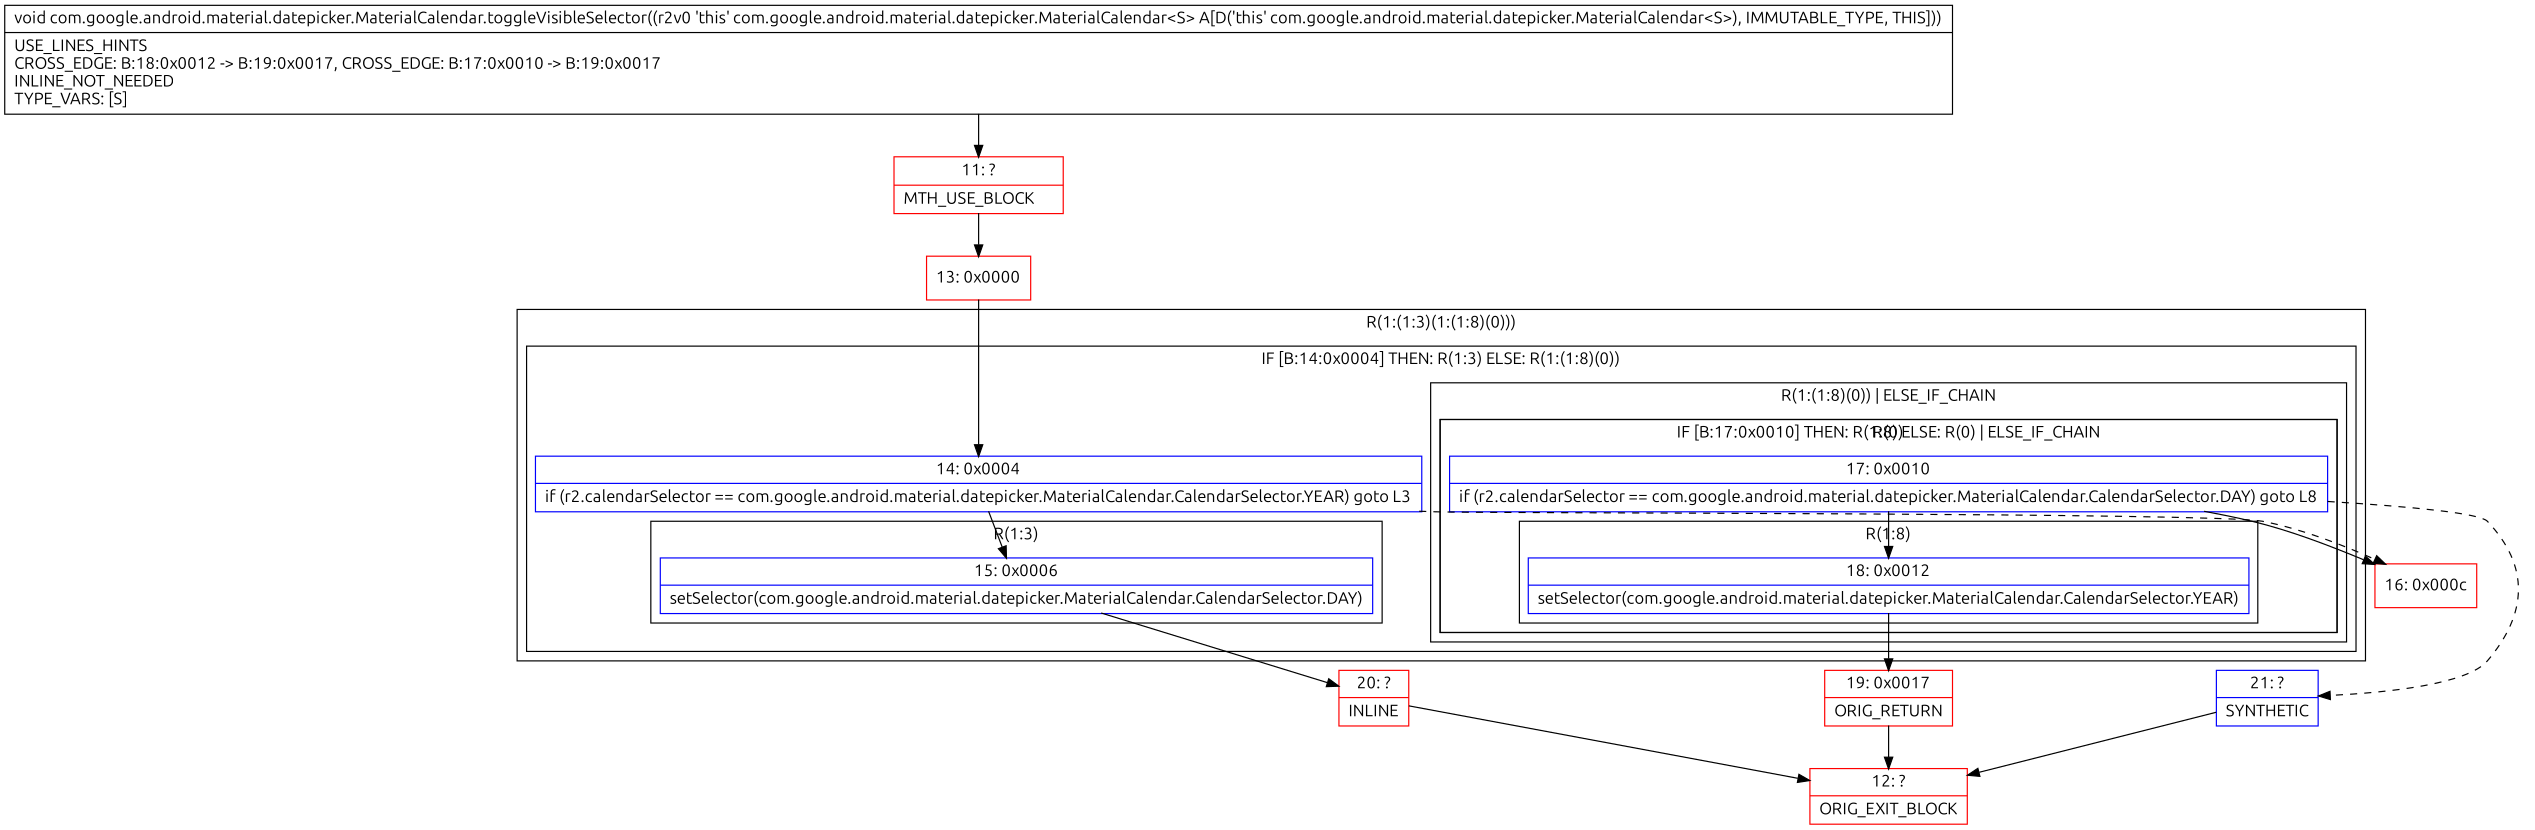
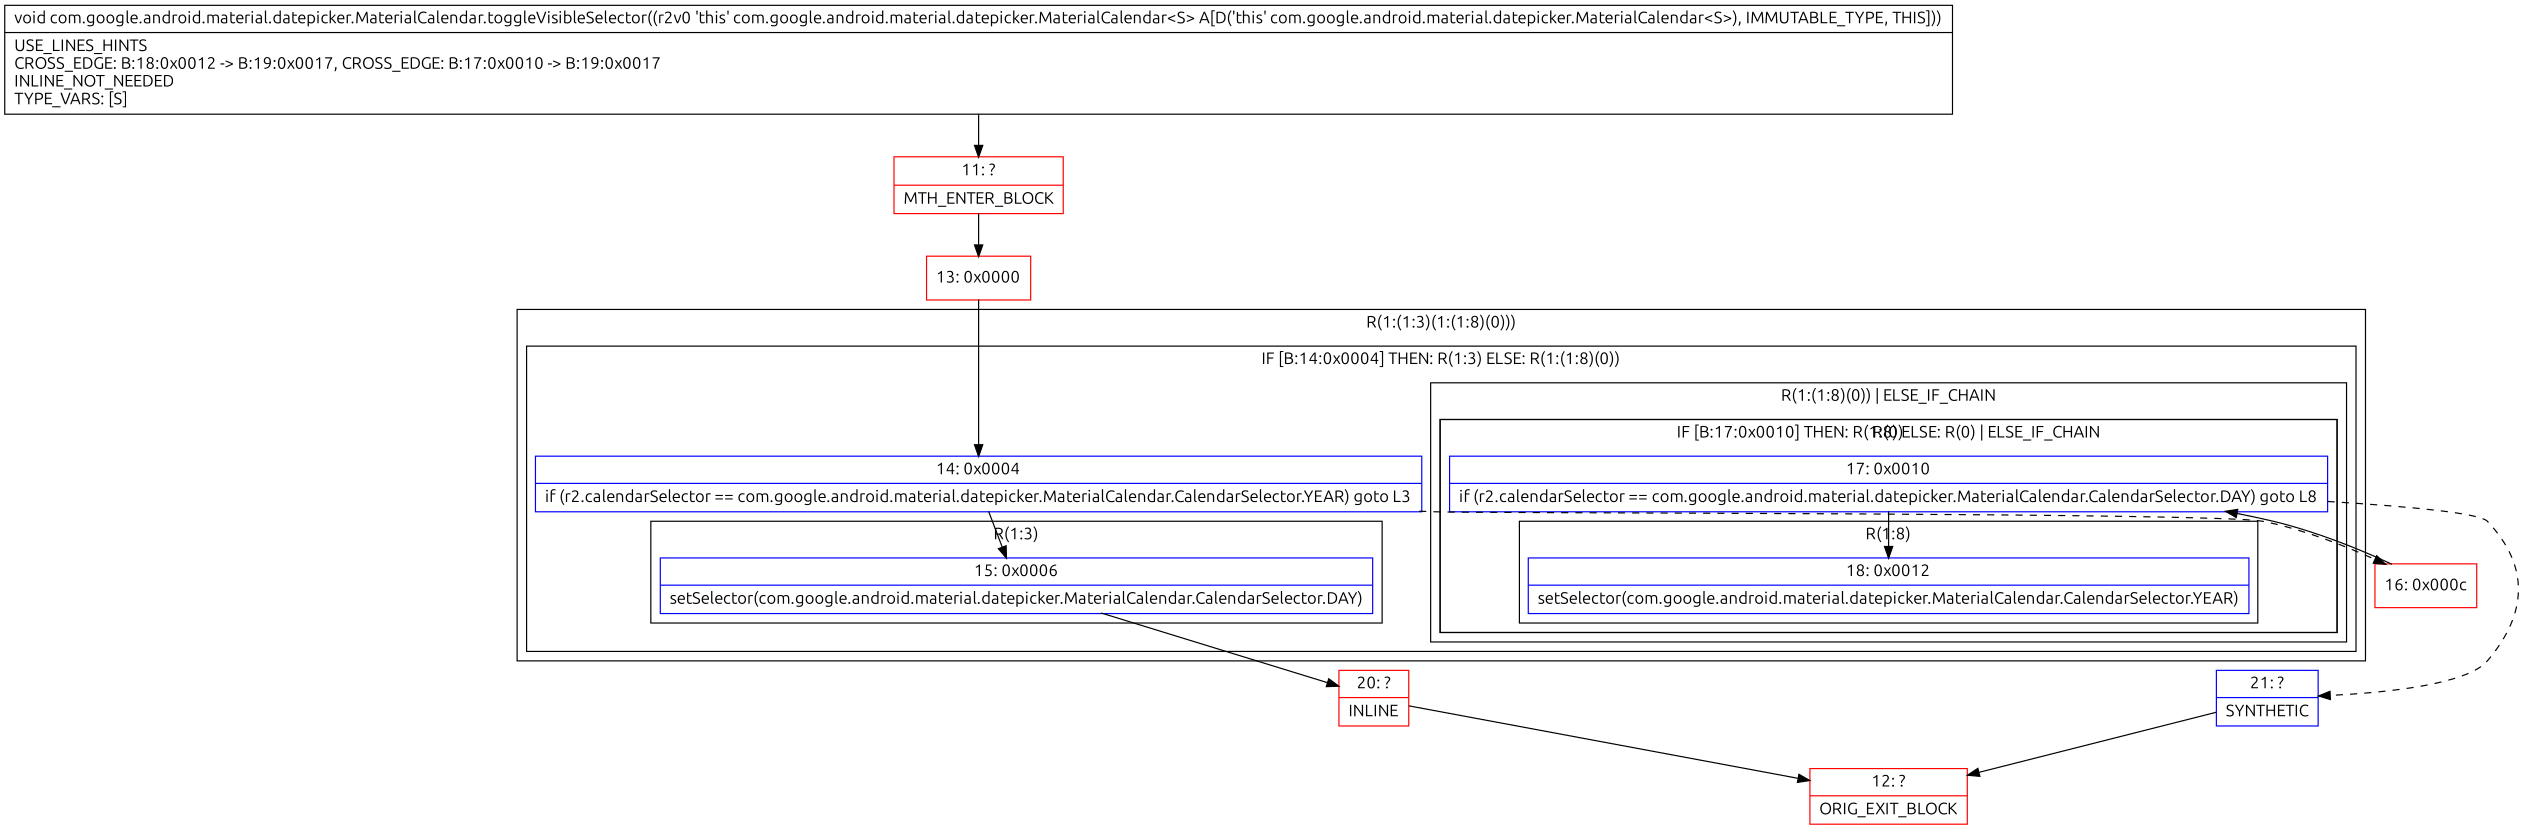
node "11: ?": text "MTH_USE_BLOCK" -> "MTH_ENTER_BLOCK"
edge "17: 0x0010" -> "16: 0x000c": reversed
node "19: 0x0017": removed
